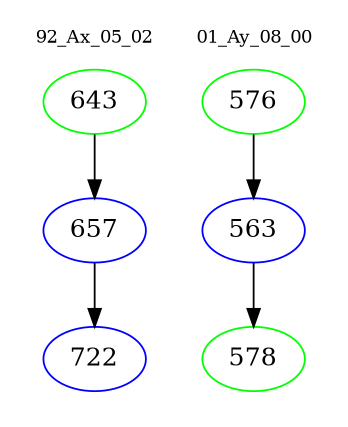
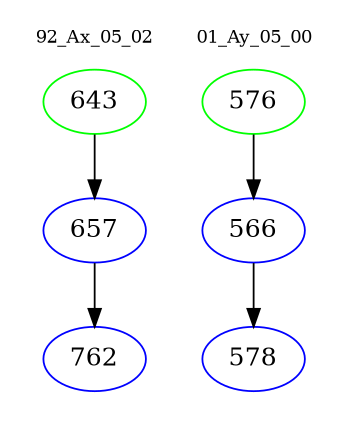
cluster "01_Ay_08_00": label "01_Ay_08_00" -> "01_Ay_05_00"
node "563": label "563" -> "566"
node "722": label "722" -> "762"
node "578": color green -> blue
